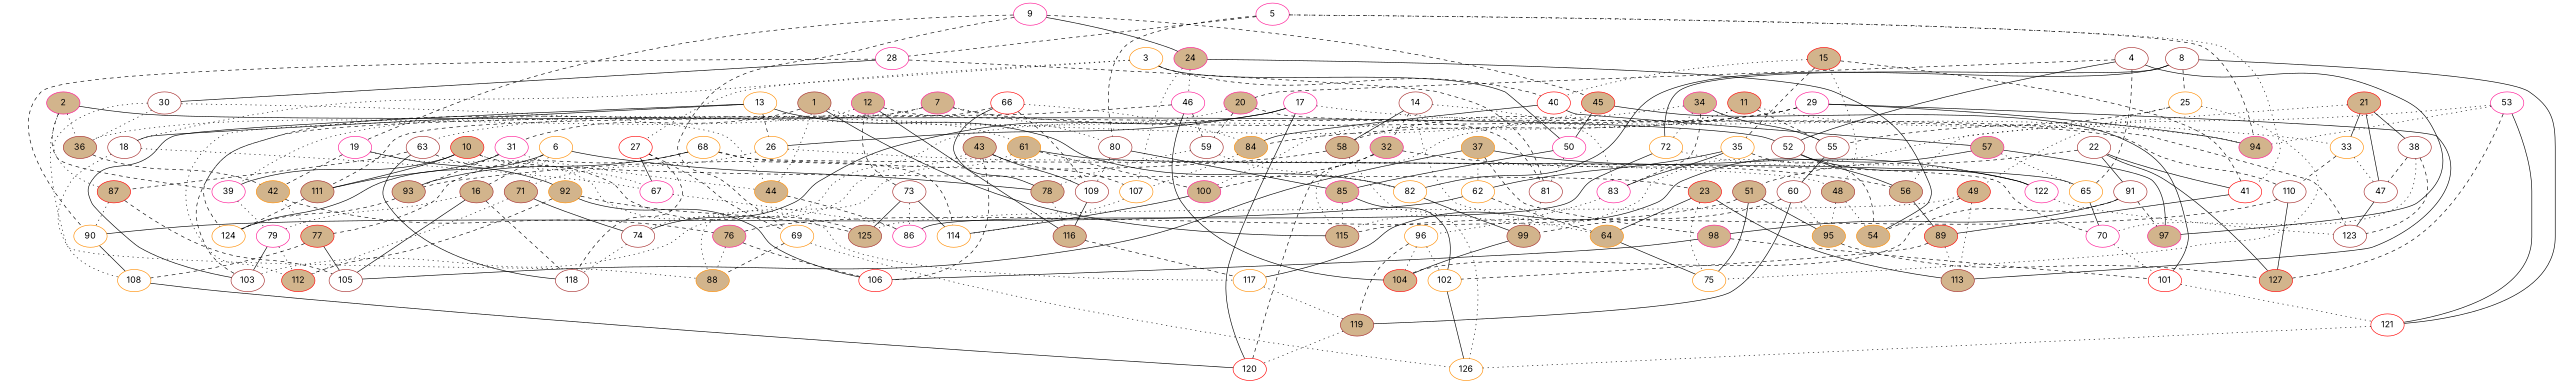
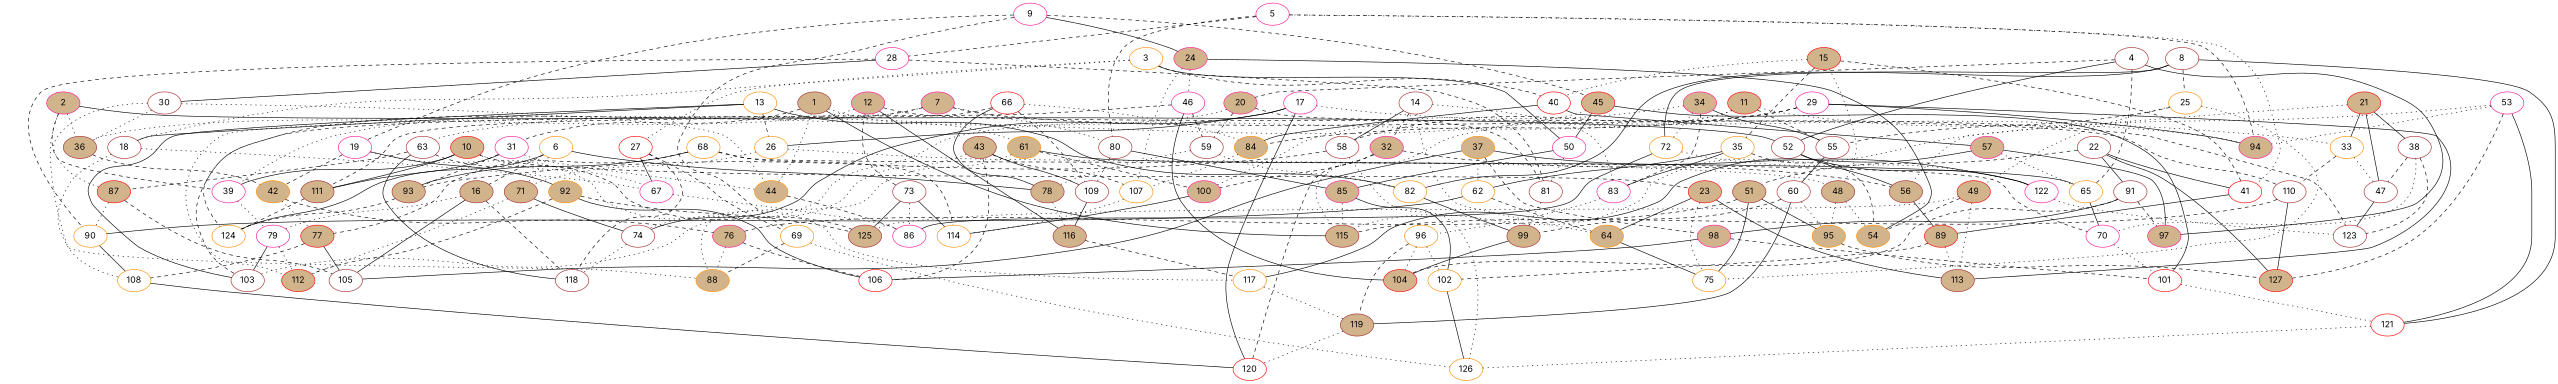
node "58": fillcolor tan -> white
